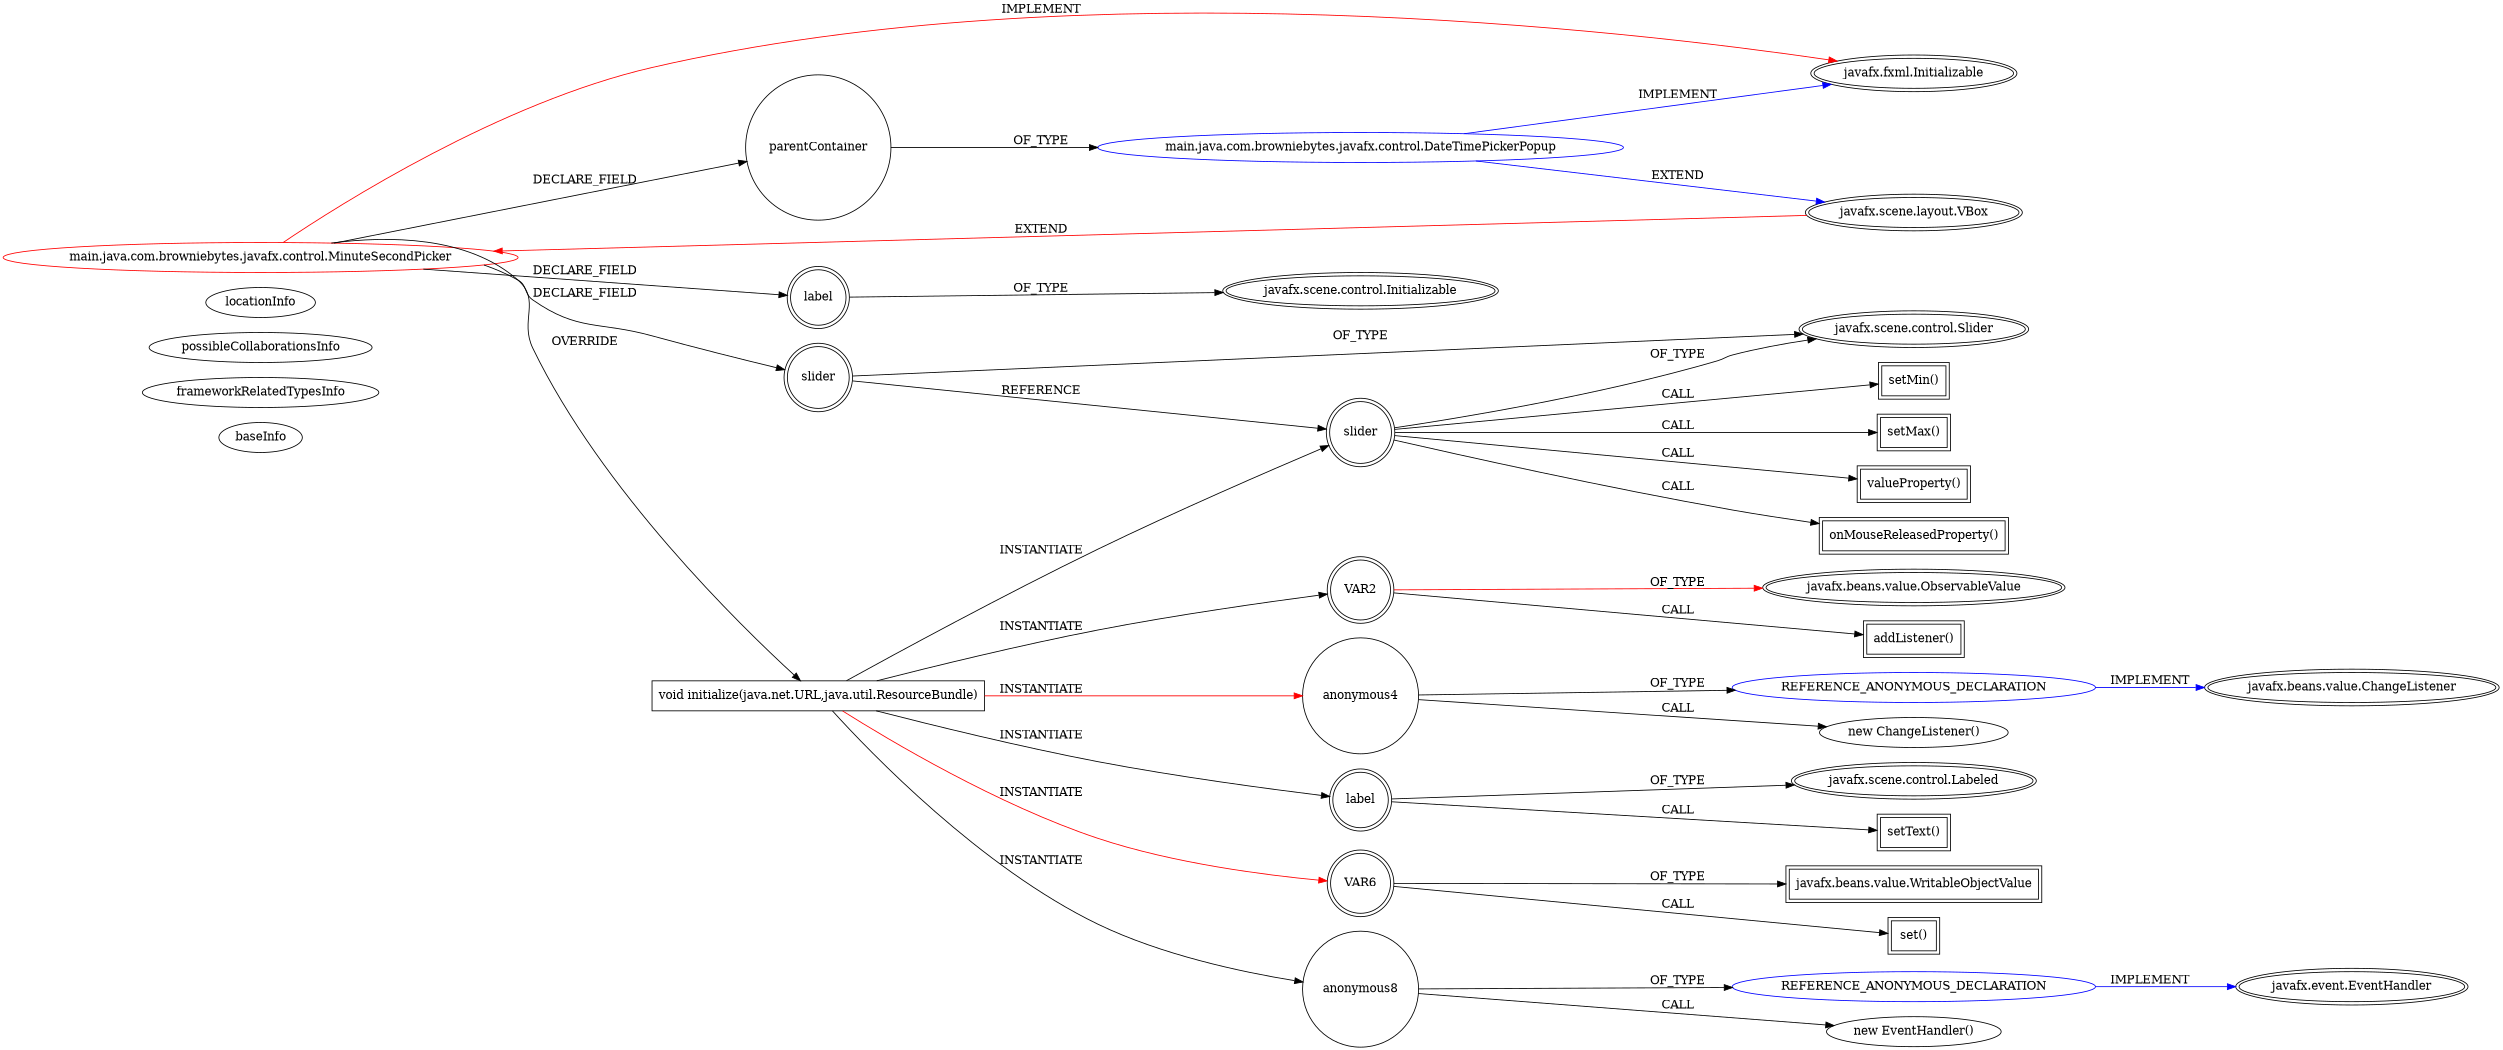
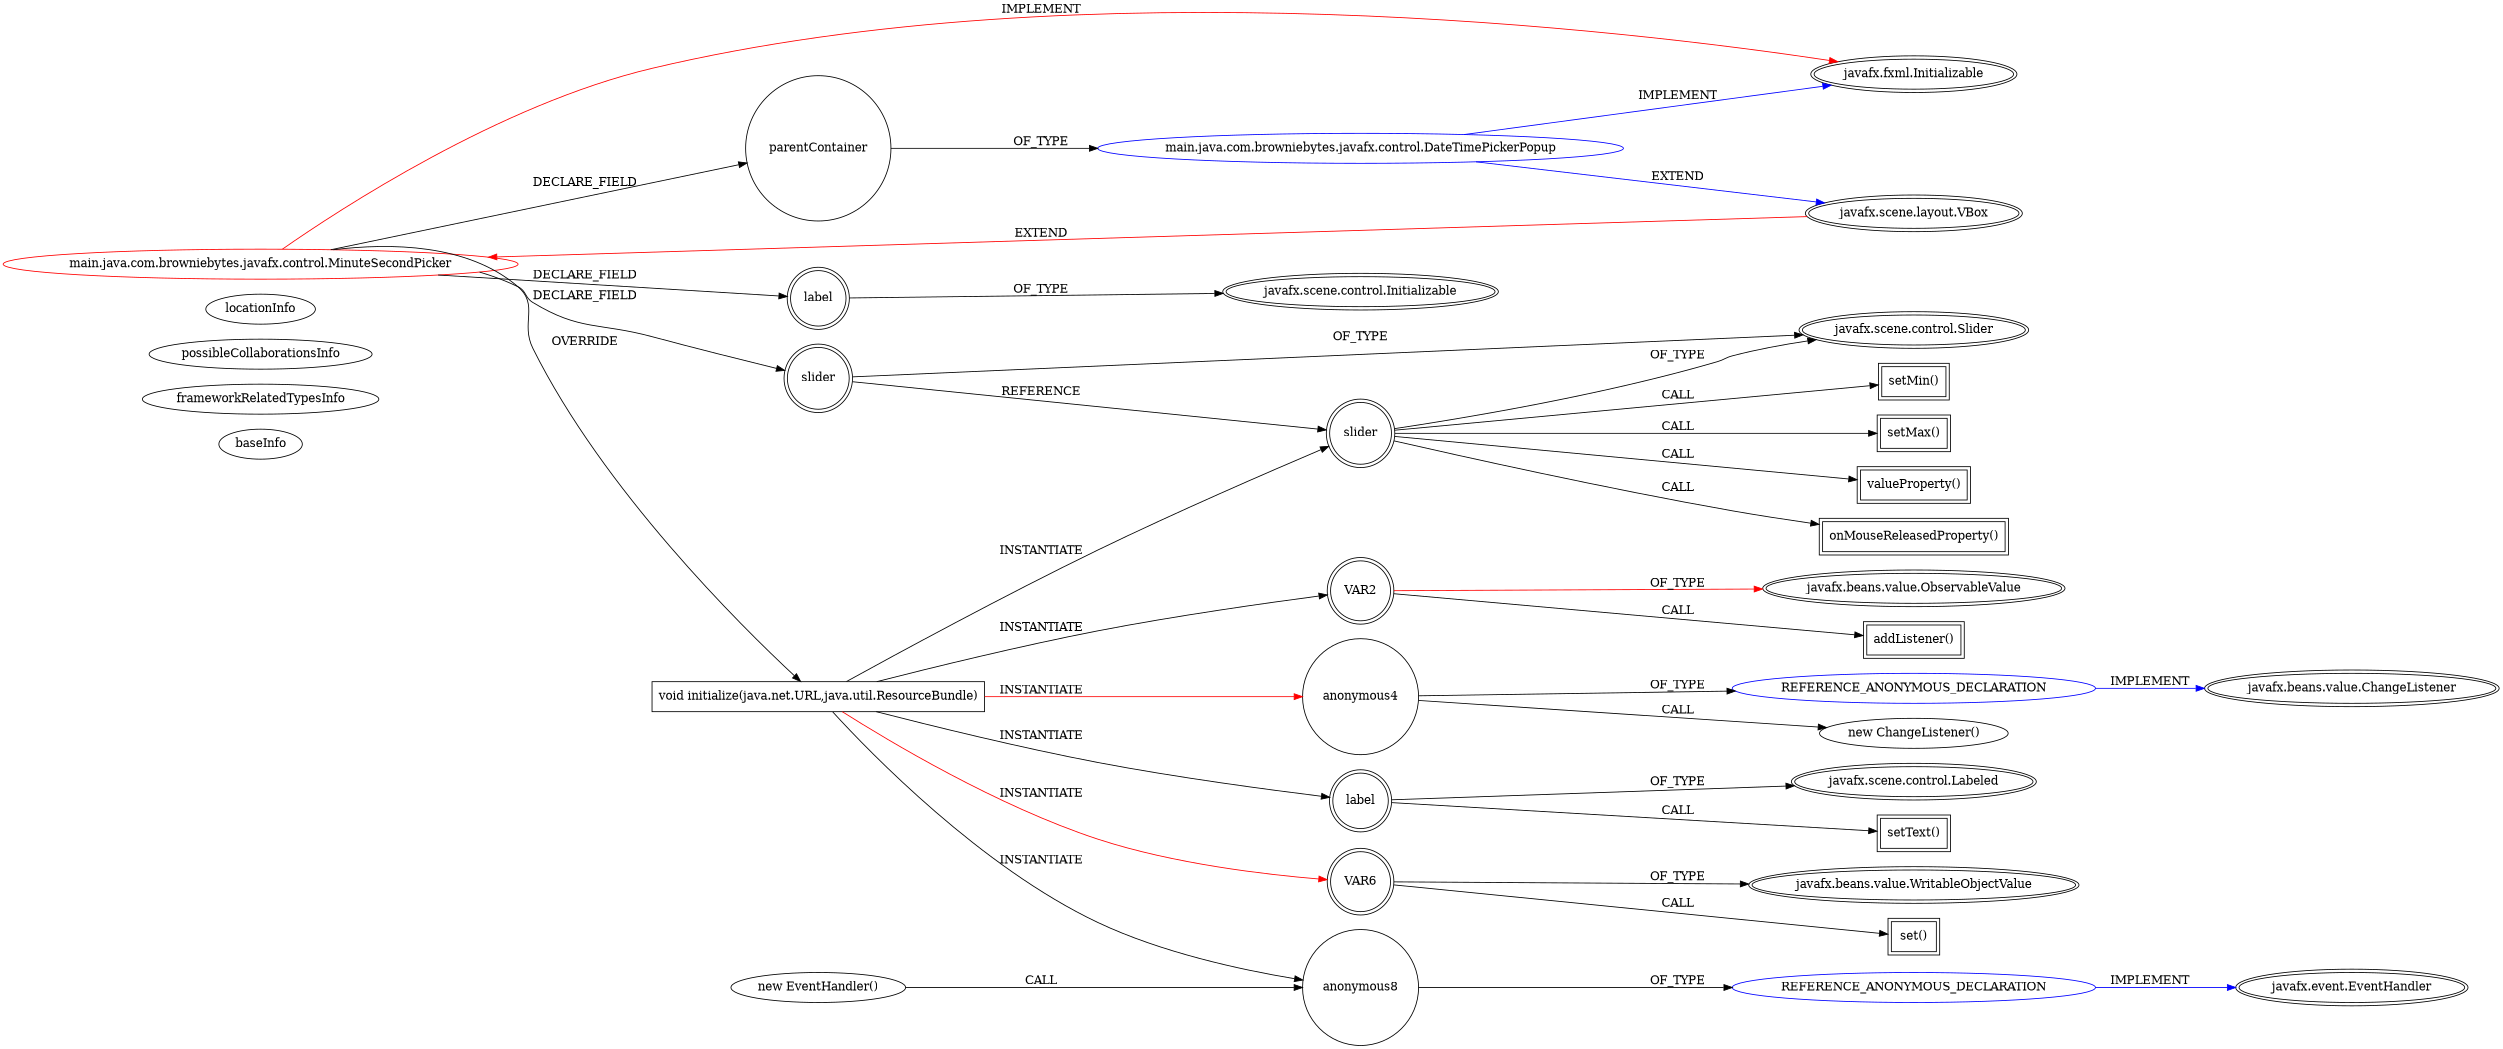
node "javafx.beans.value.WritableObjectValue": shape box -> ellipse
edge "anonymous8" -> "new EventHandler()": reversed
